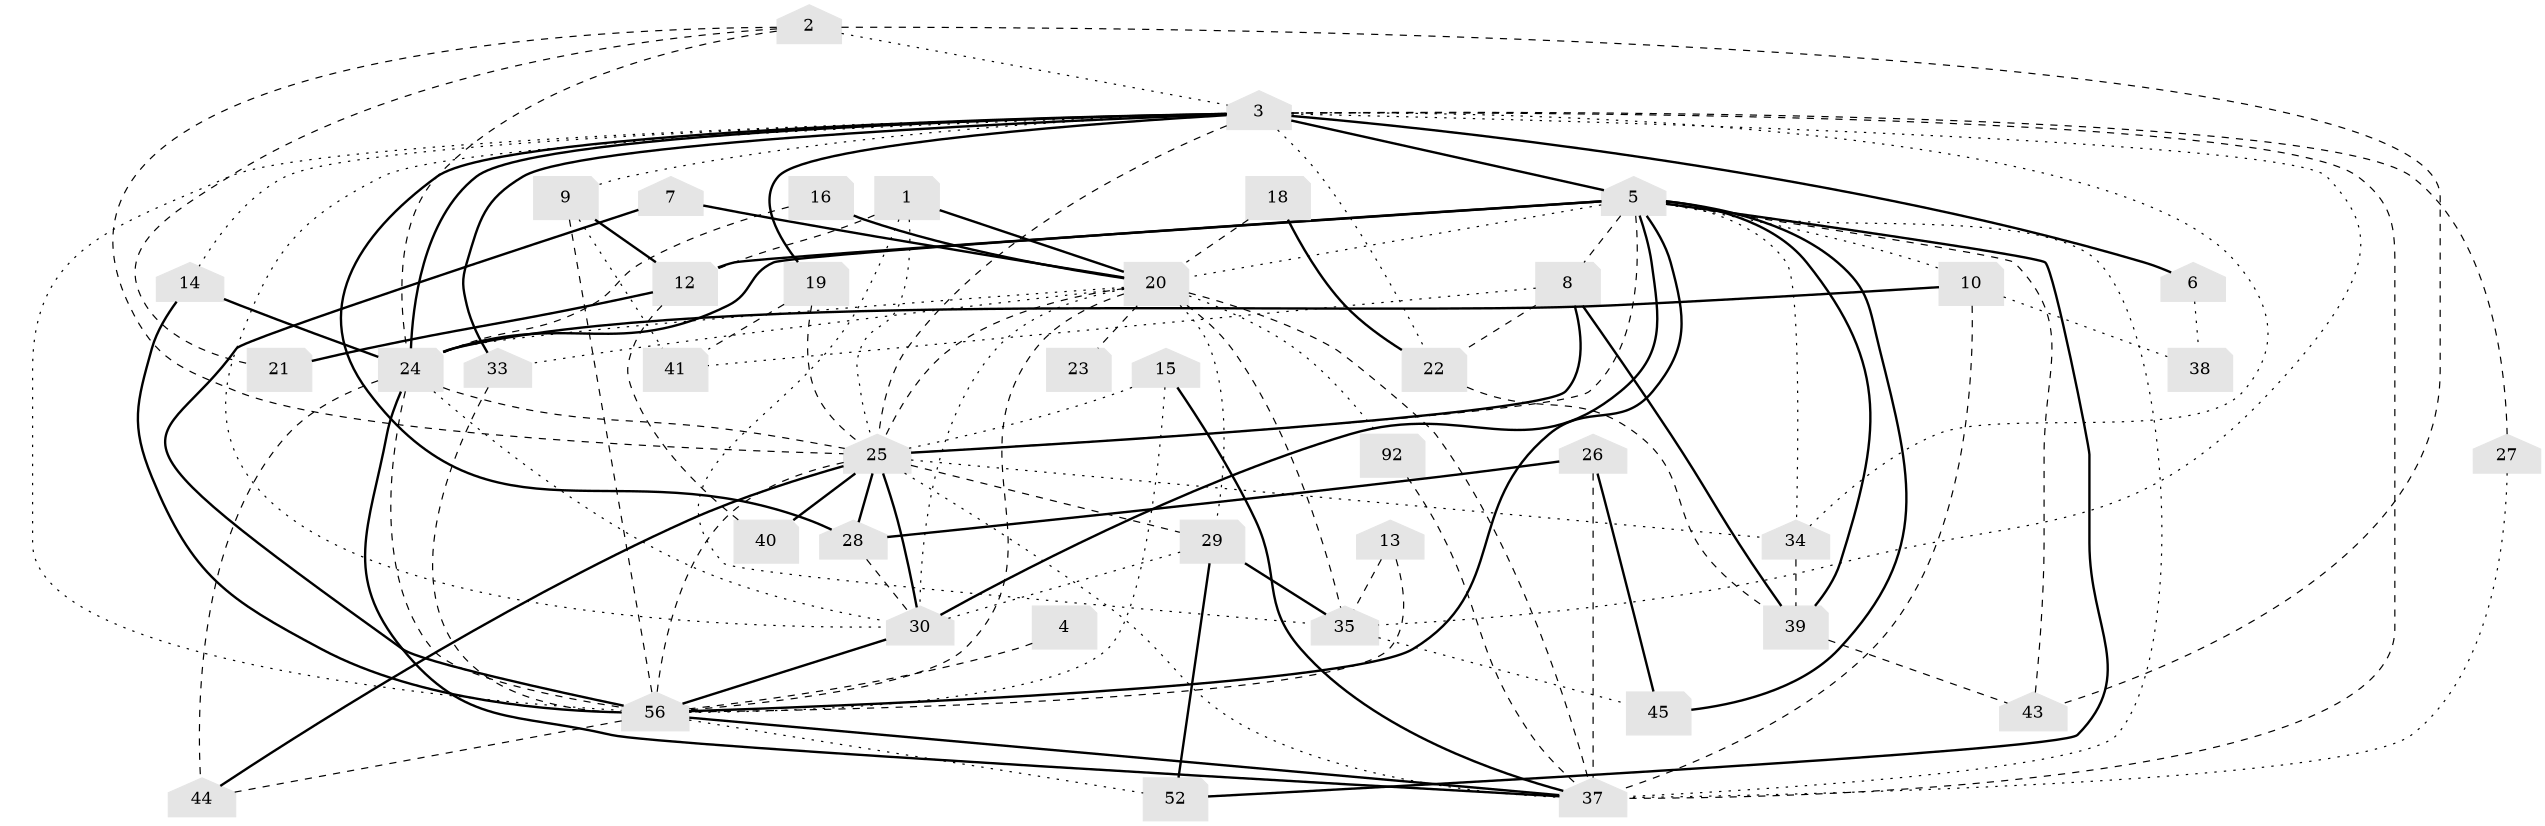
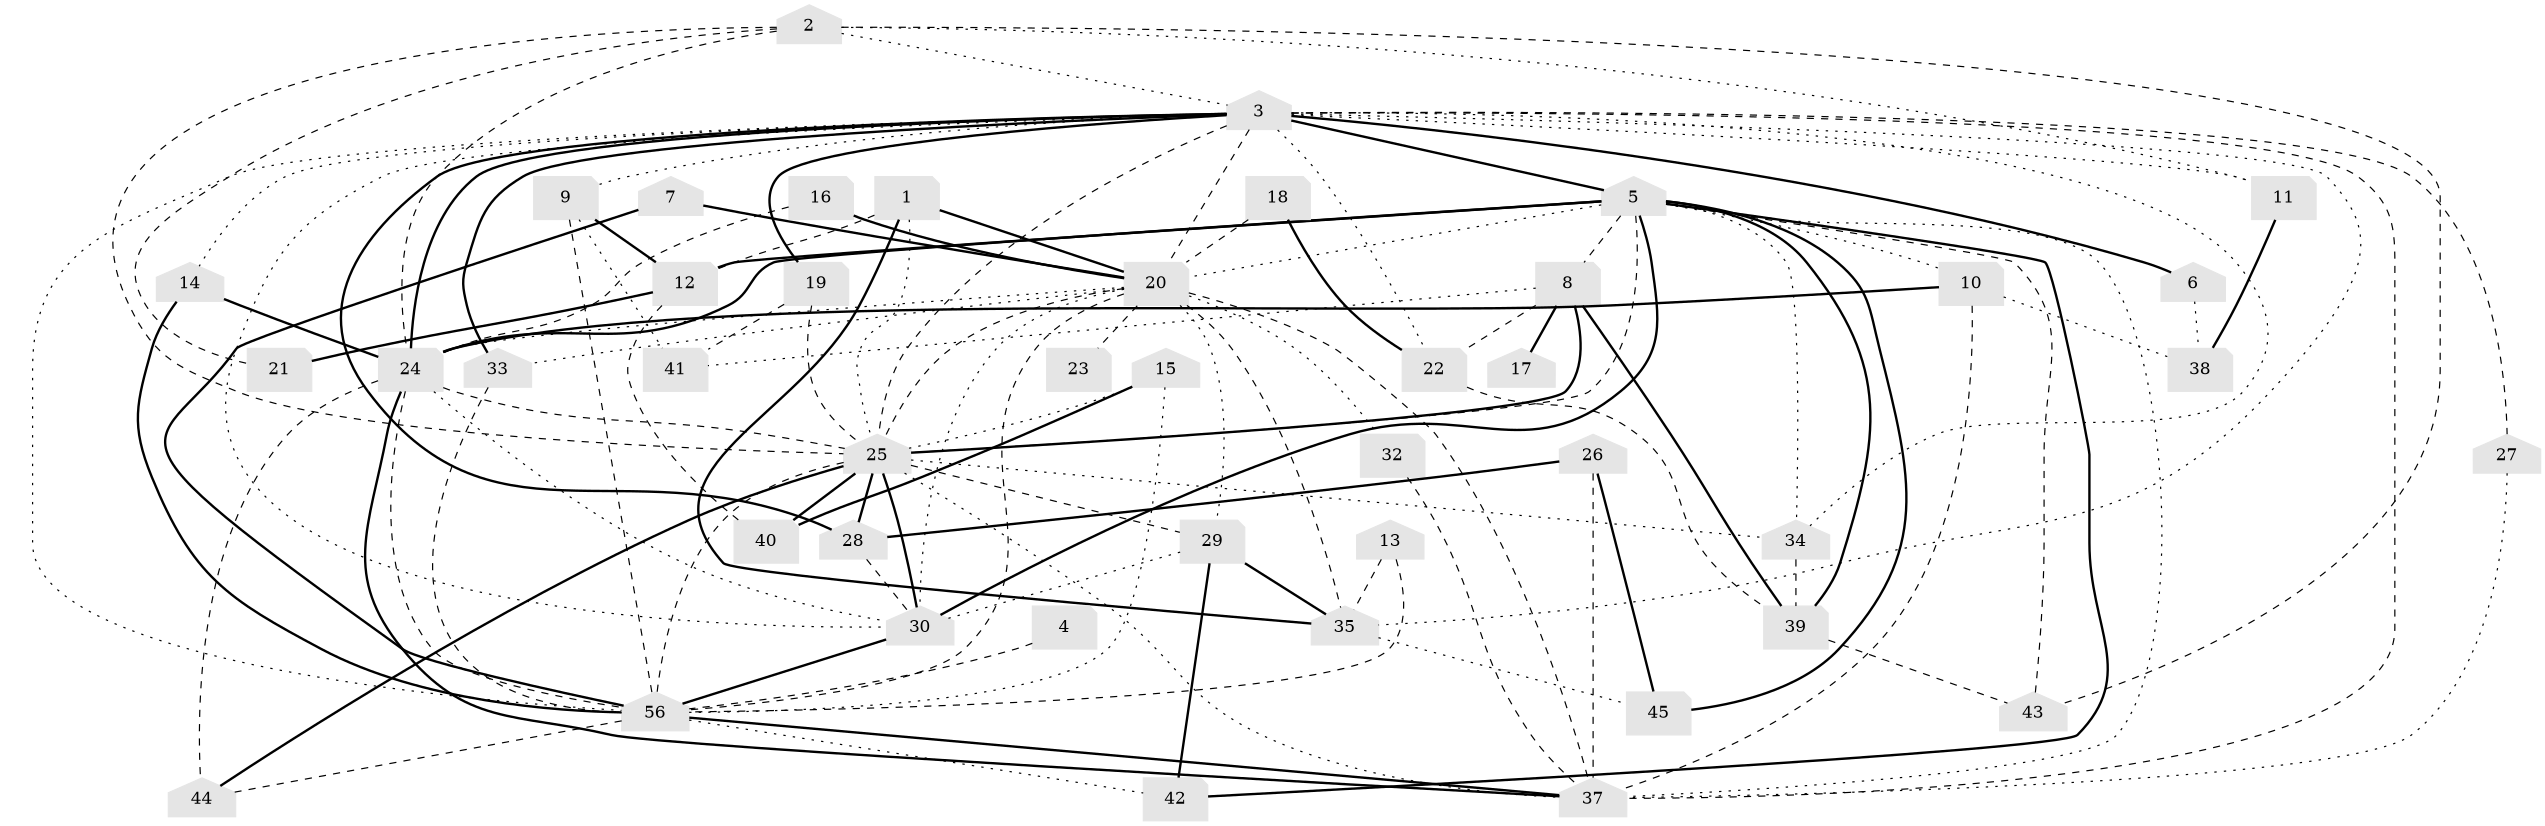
edge "3" -- "20": added
node "11": added
node "17": added
node "92": label "92" -> "32"
edge "1" -- "35": style dotted -> bold
edge "15" -- "37": now "15" -- "40"
edge "5" -- "56": removed
node "52": label "52" -> "42"
